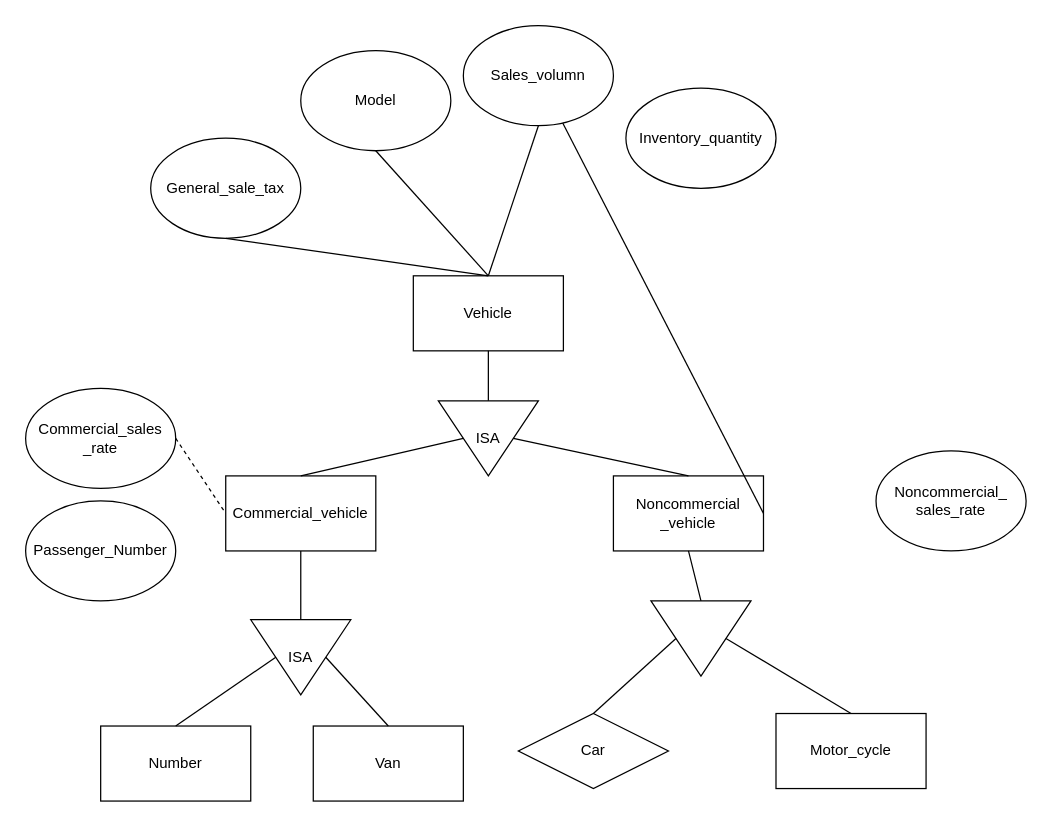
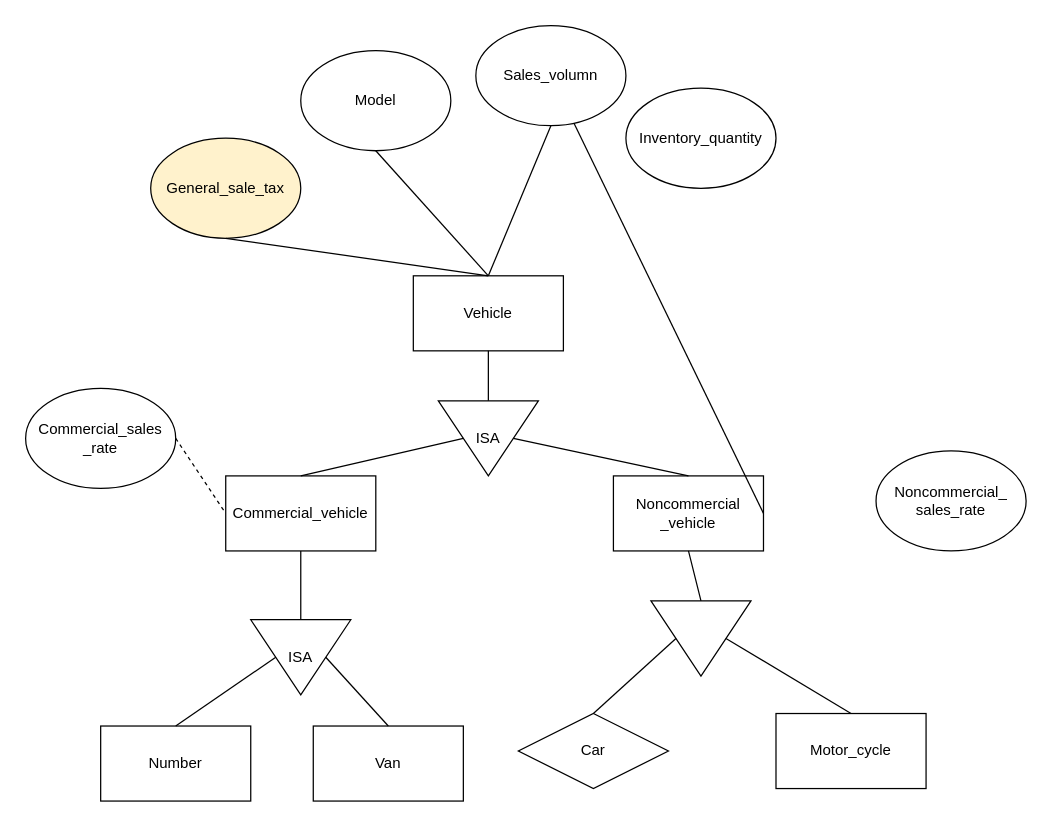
node "Sales_volumn": moved (538, 76) -> (551, 76)
node "General_sale_tax": fillcolor #ffffff -> #fff2cc
node "Passenger_Number": removed
